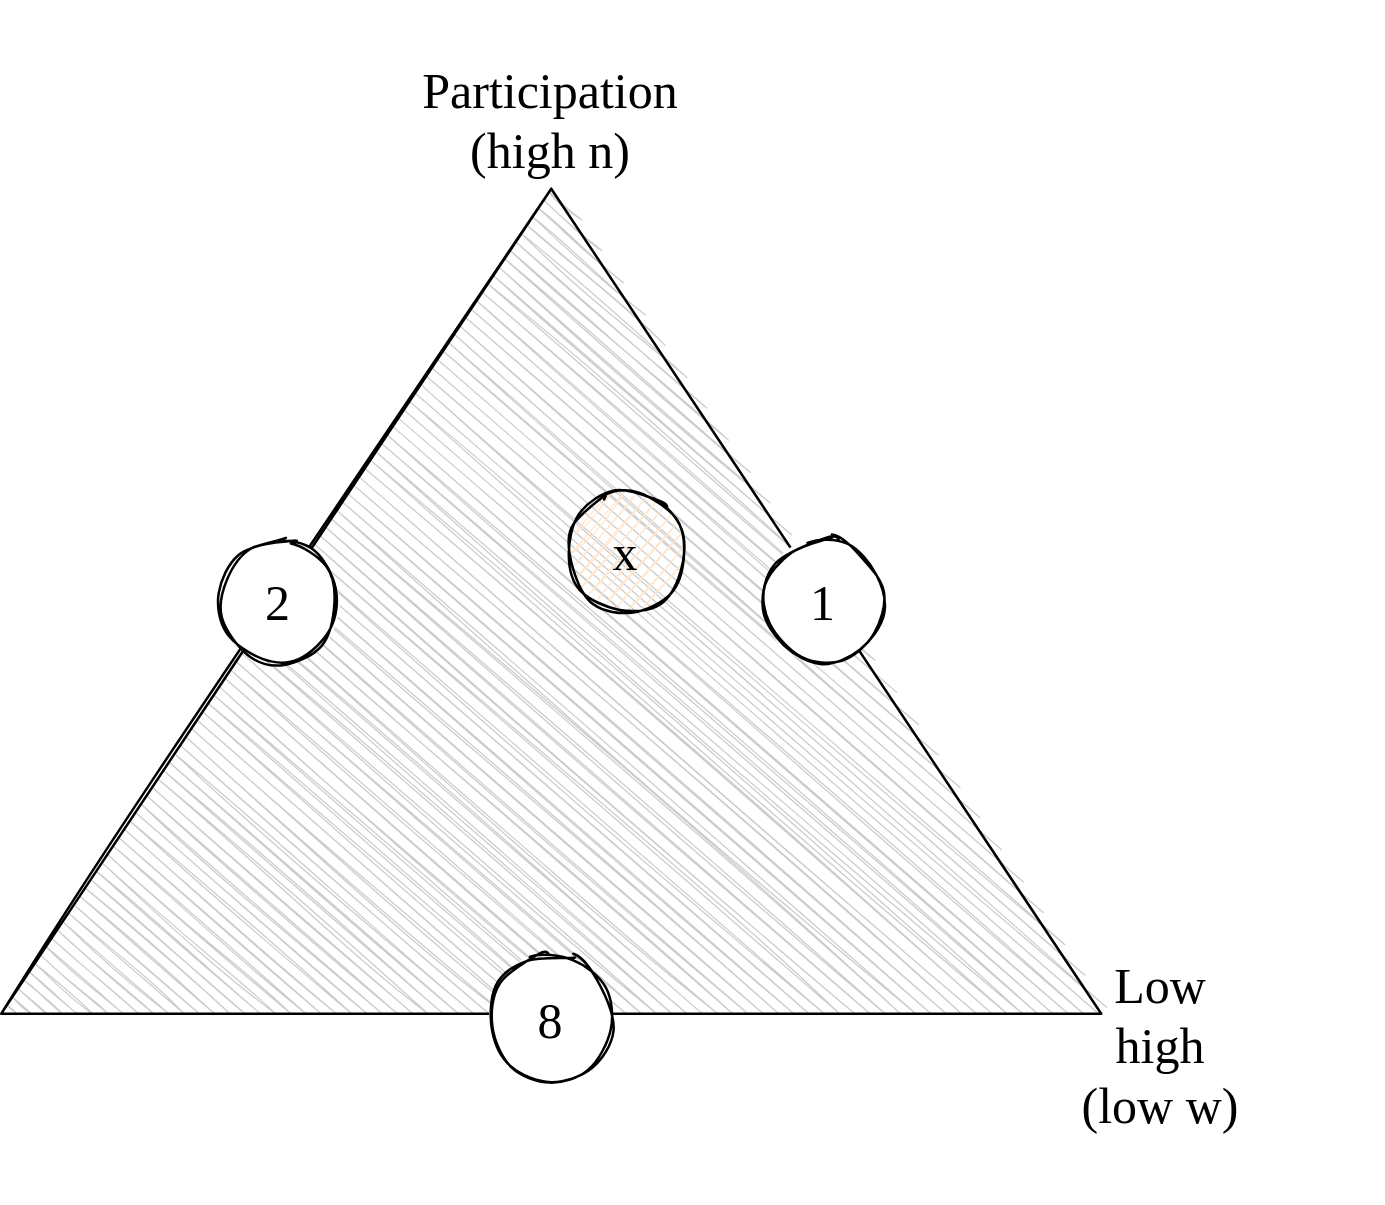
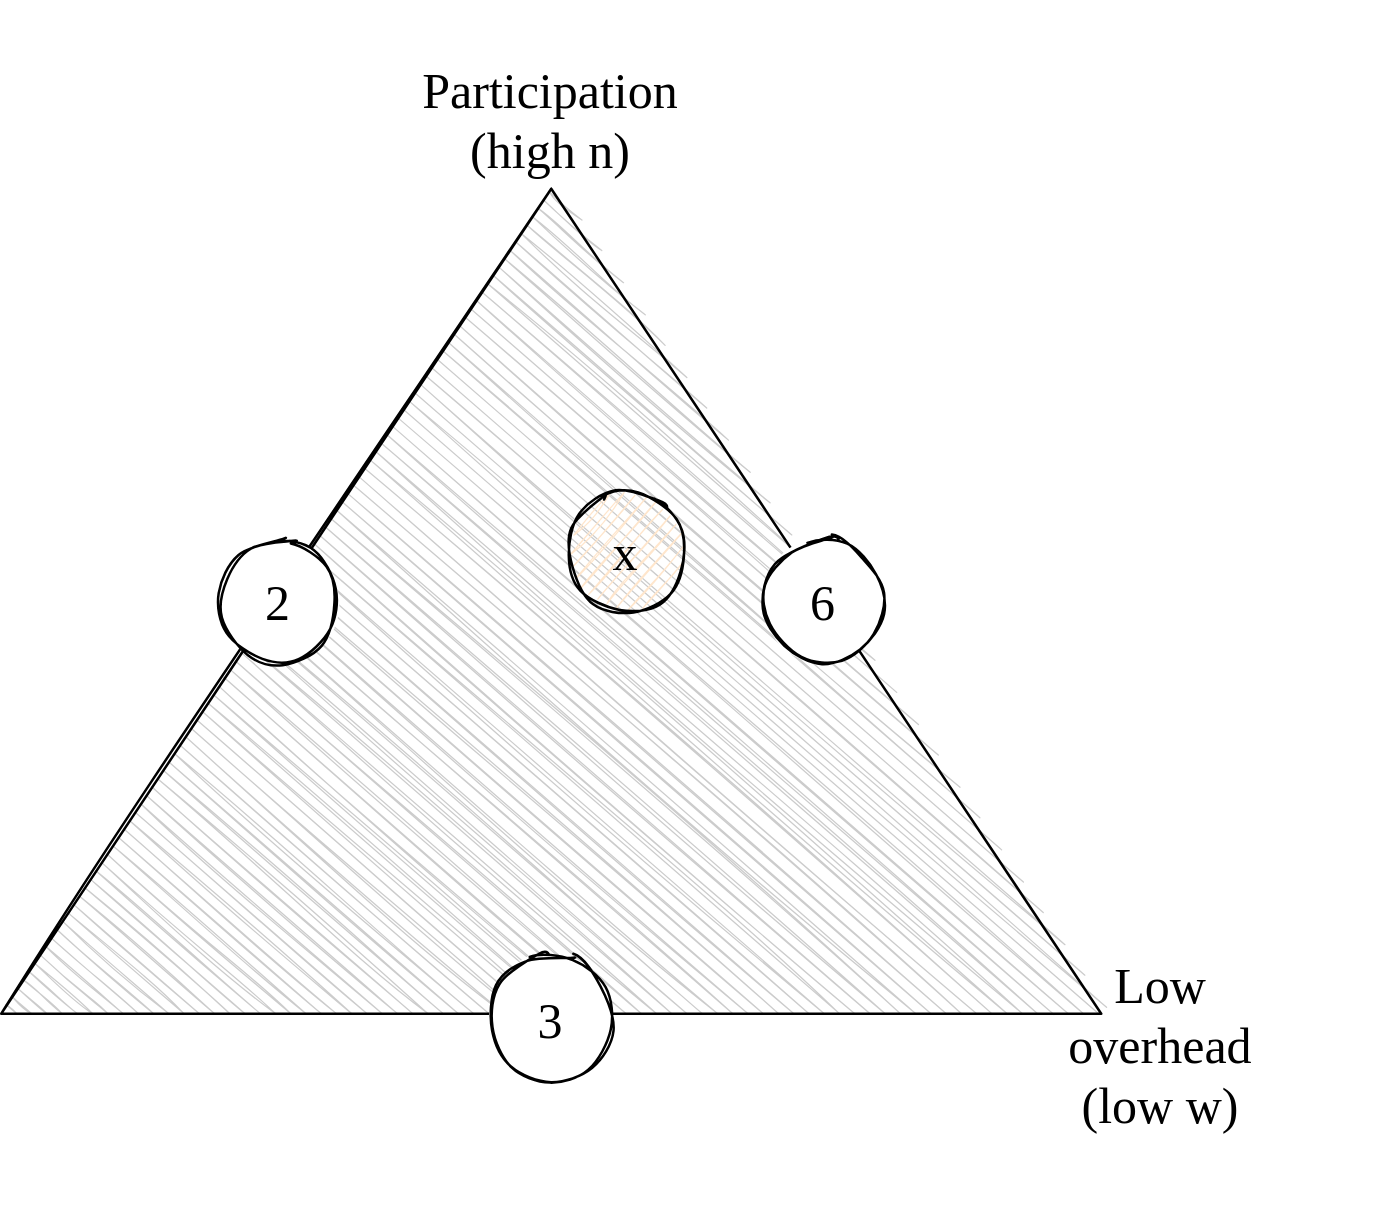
node "1": label "1" -> "6"
node "8": label "8" -> "3"
node "Low high (low w)": label "Low high (low w)" -> "Low overhead (low w)"
